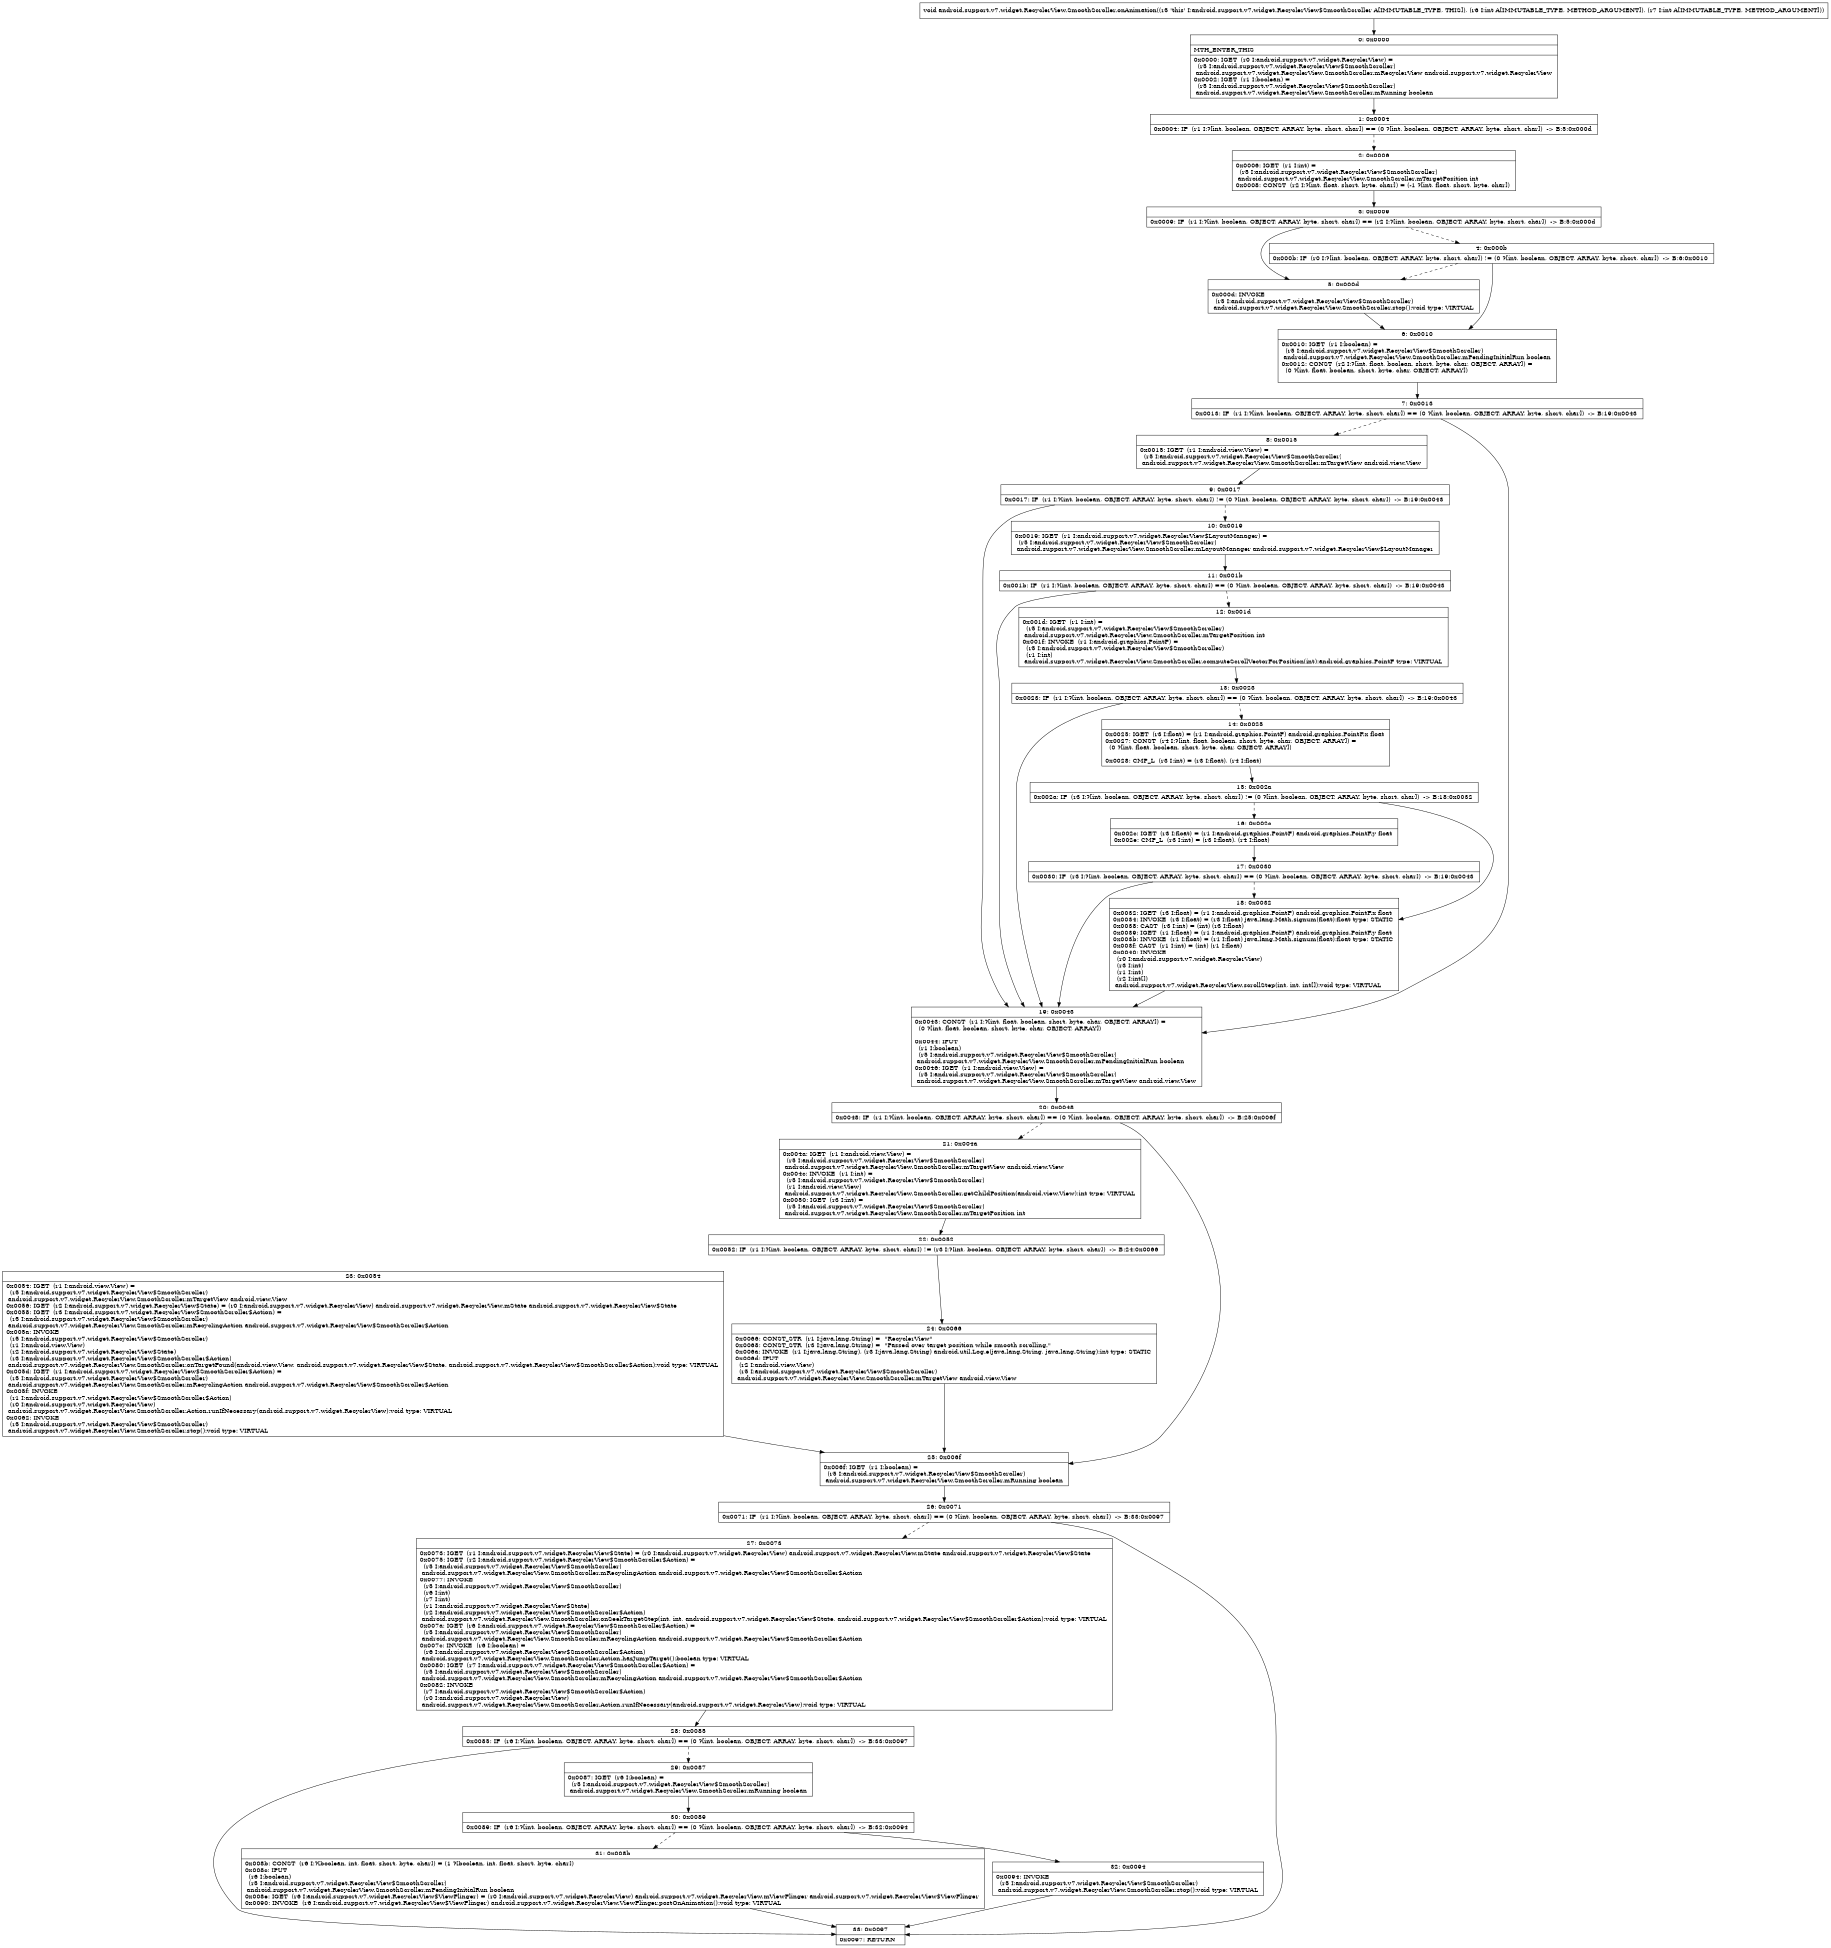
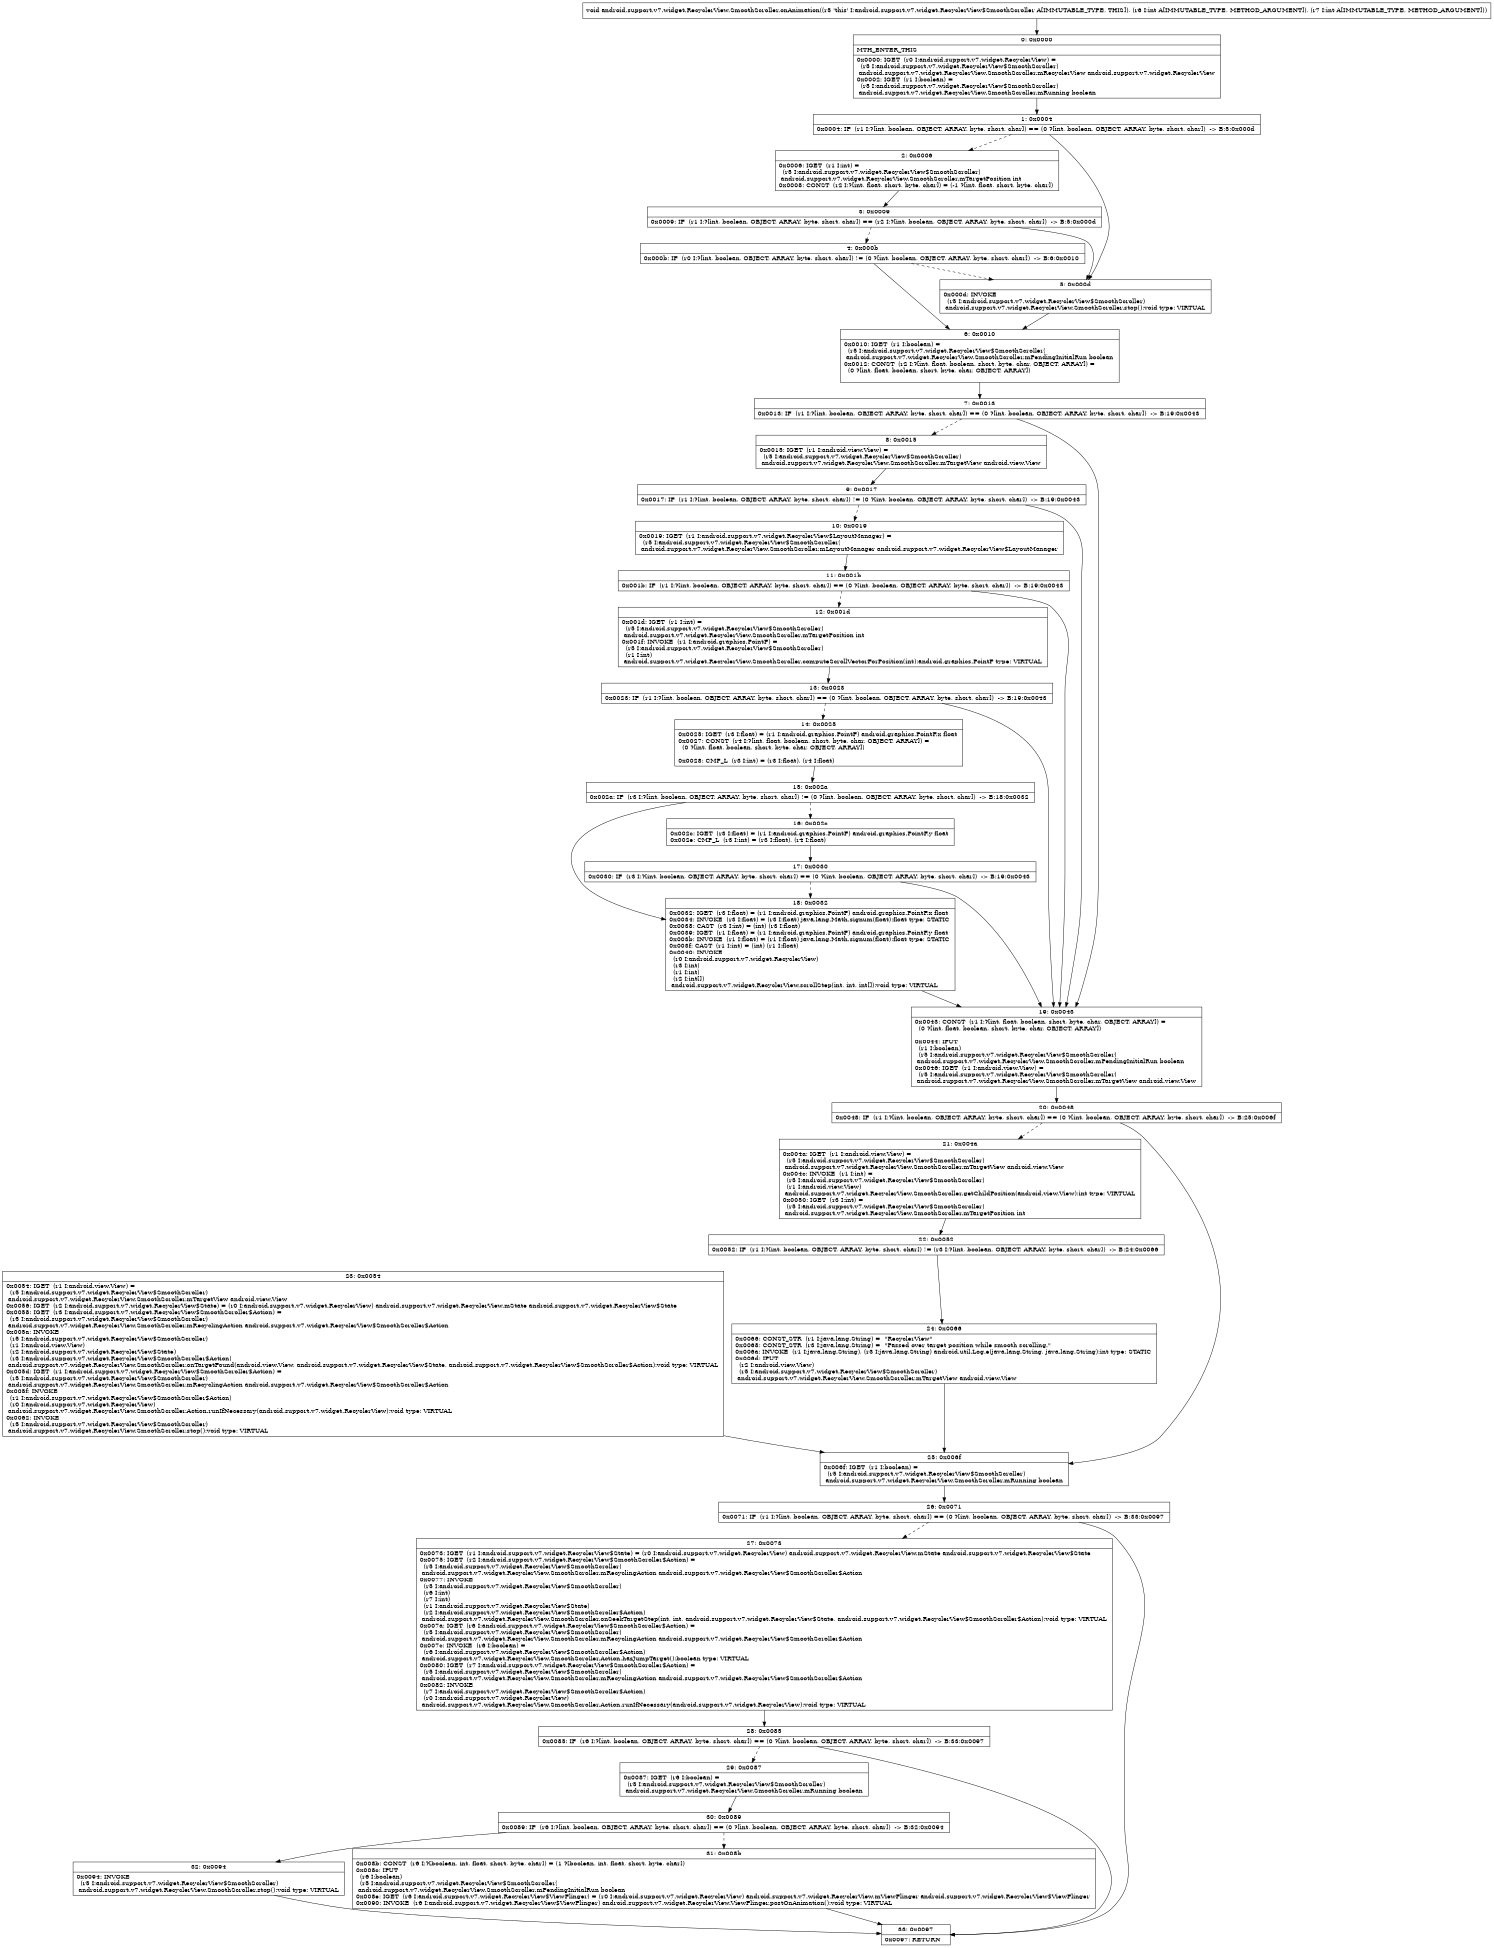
edge "1: 0x0004" -> "5: 0x000d": added
